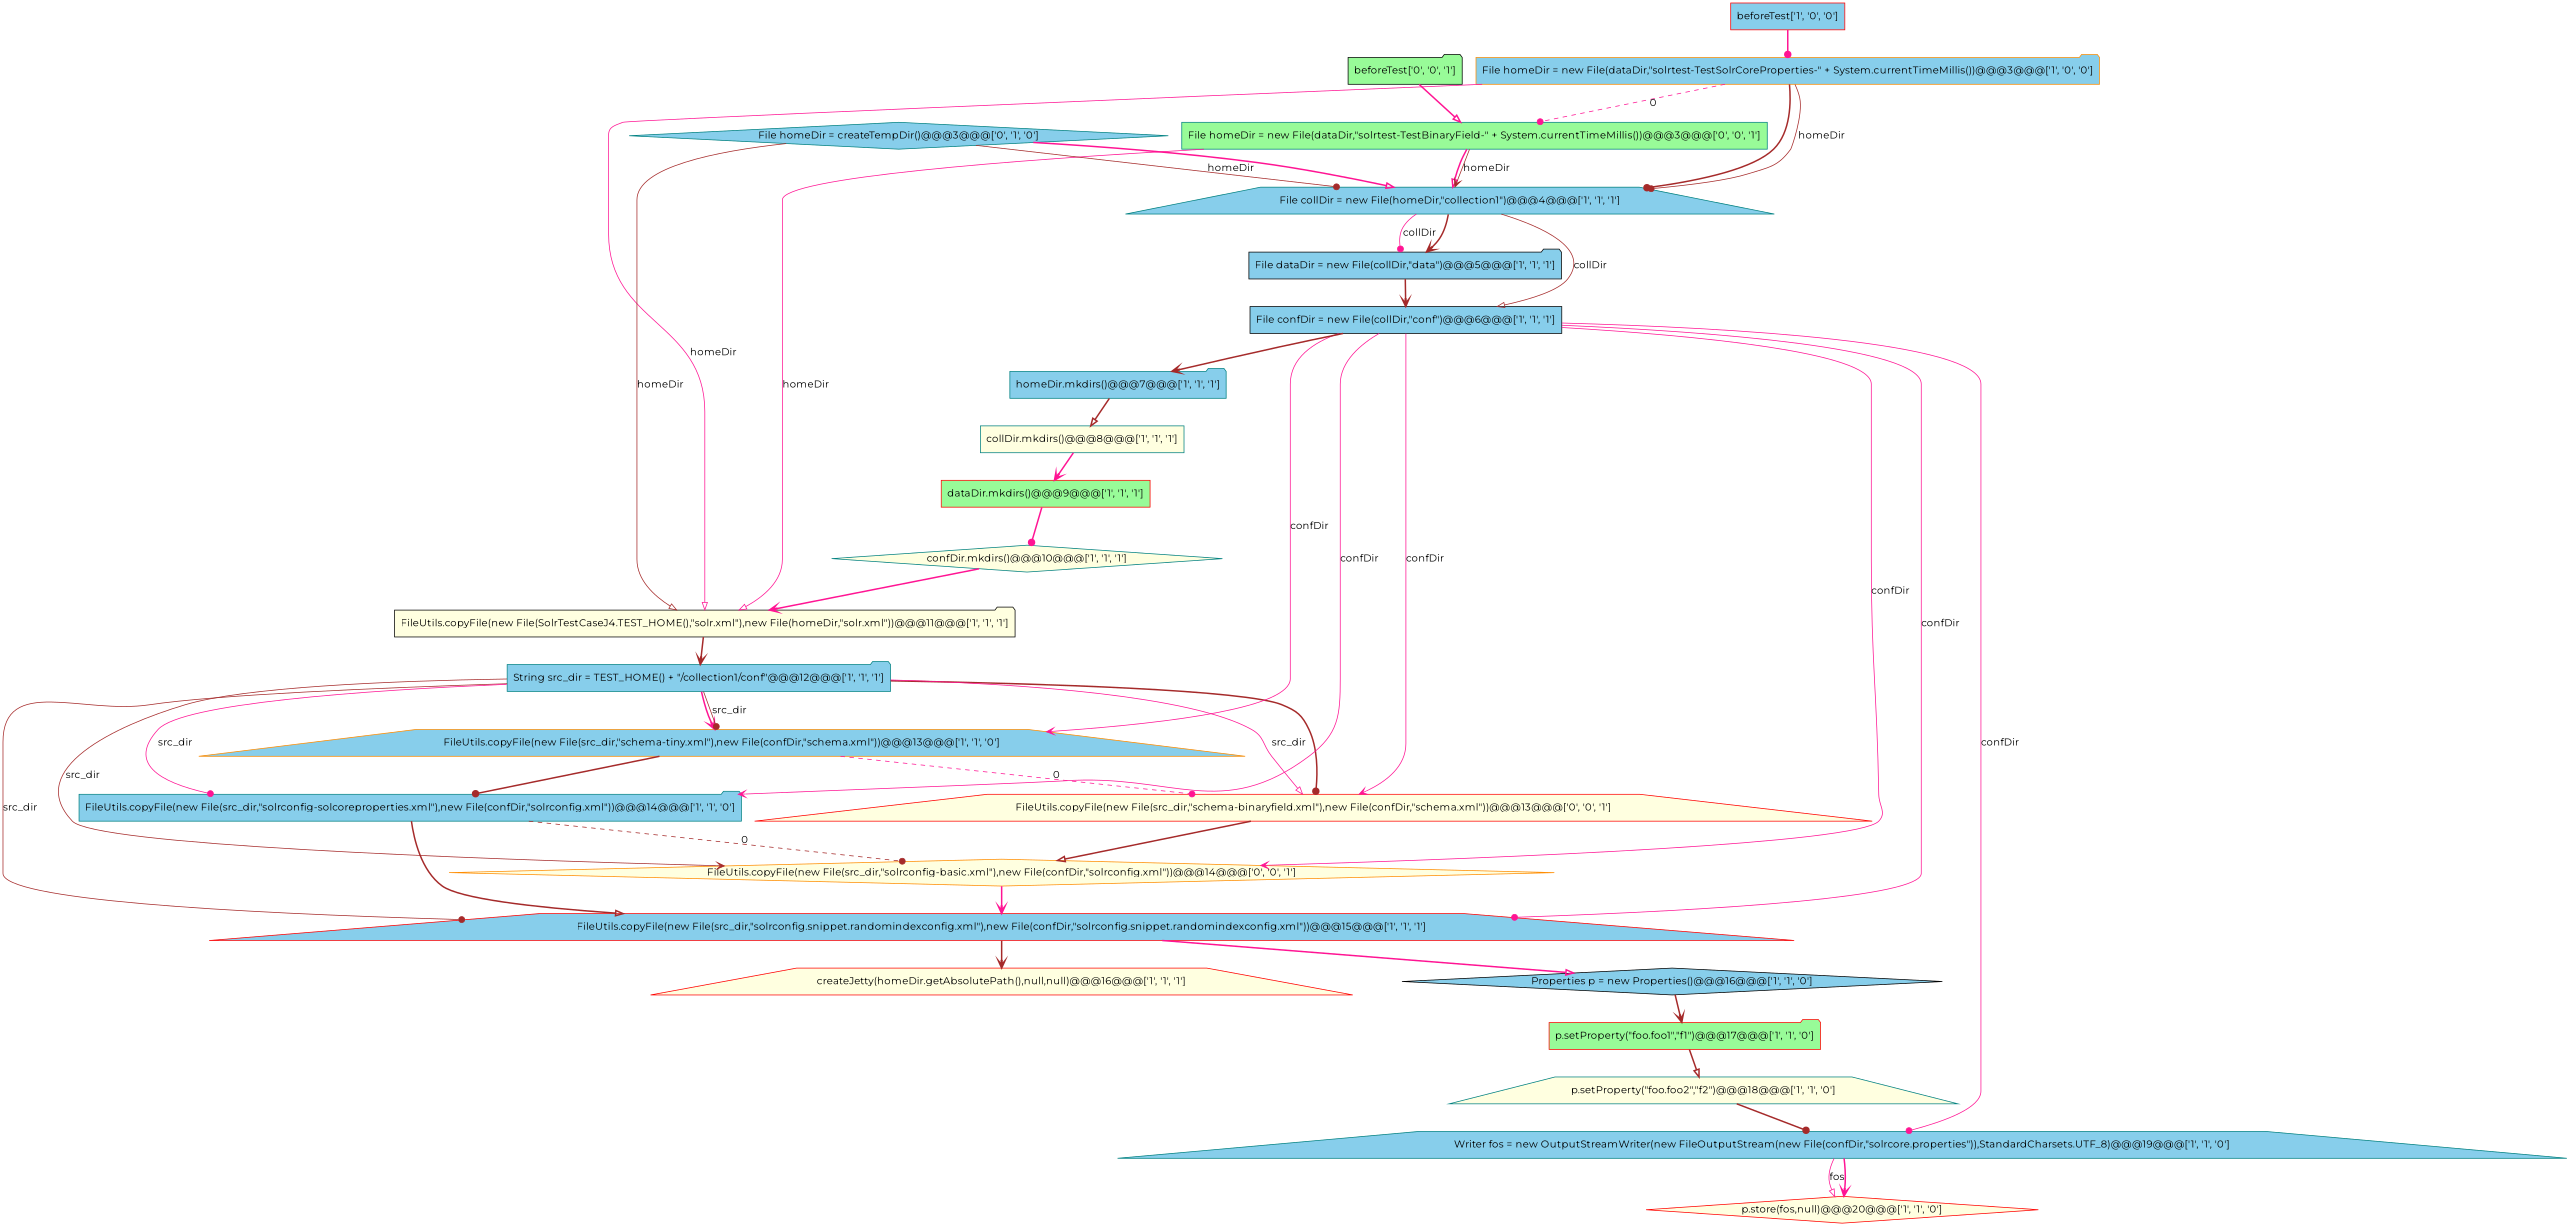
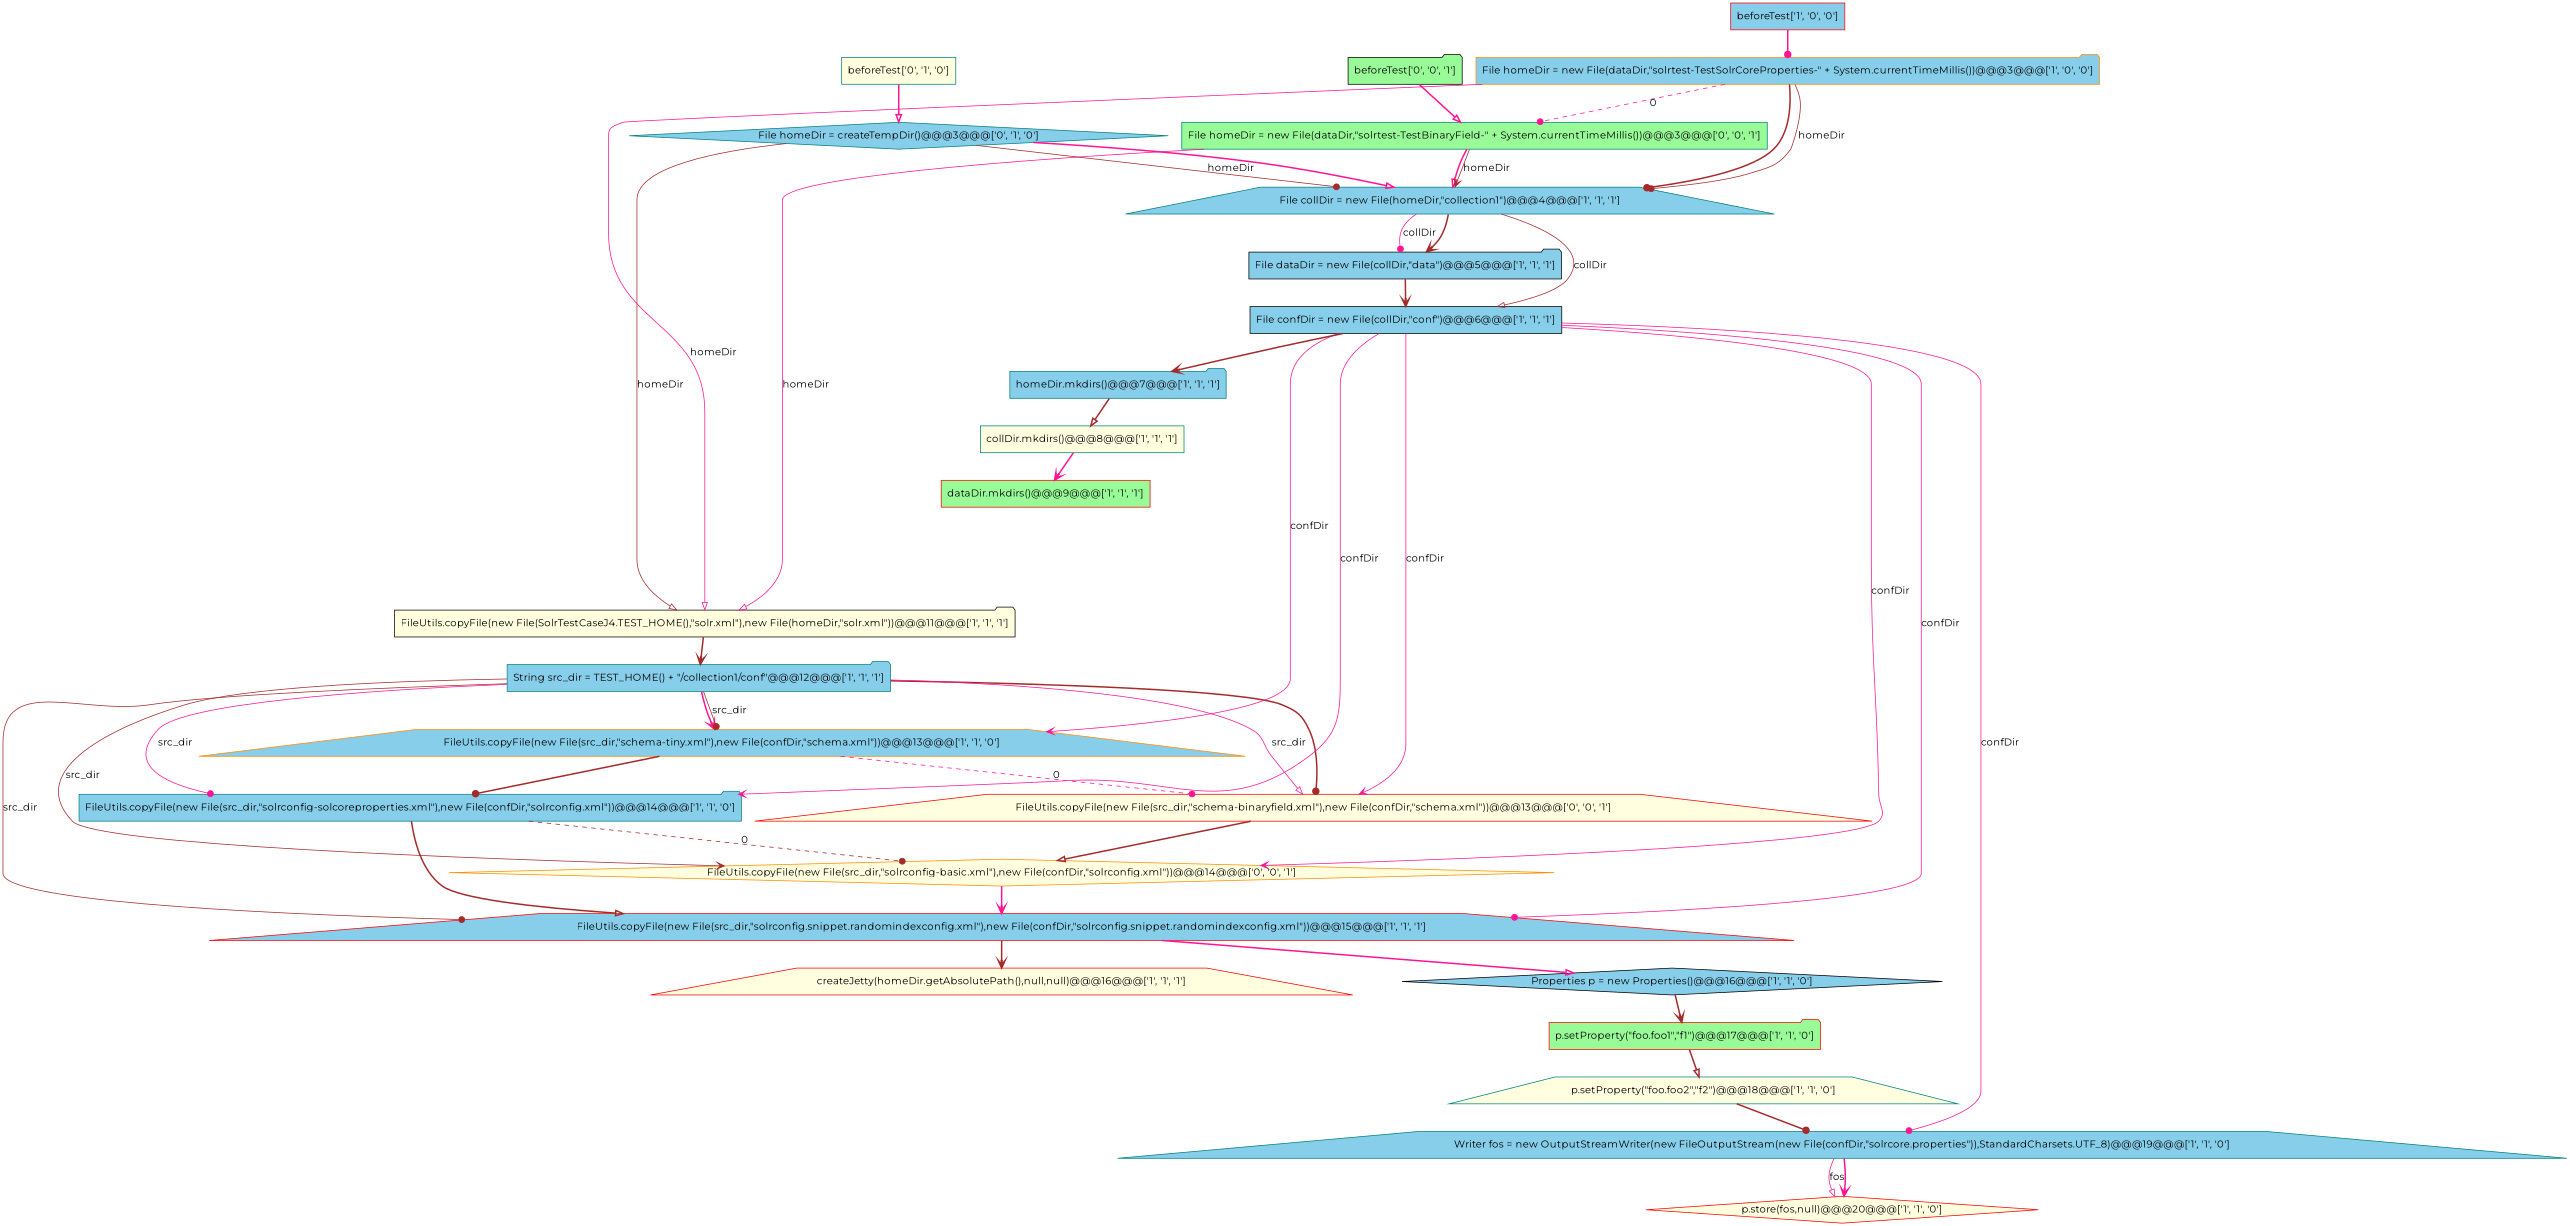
node "beforeTest['0', '1', '0']": added
node "confDir.mkdirs()@@@10@@@['1', '1', '1']": removed
